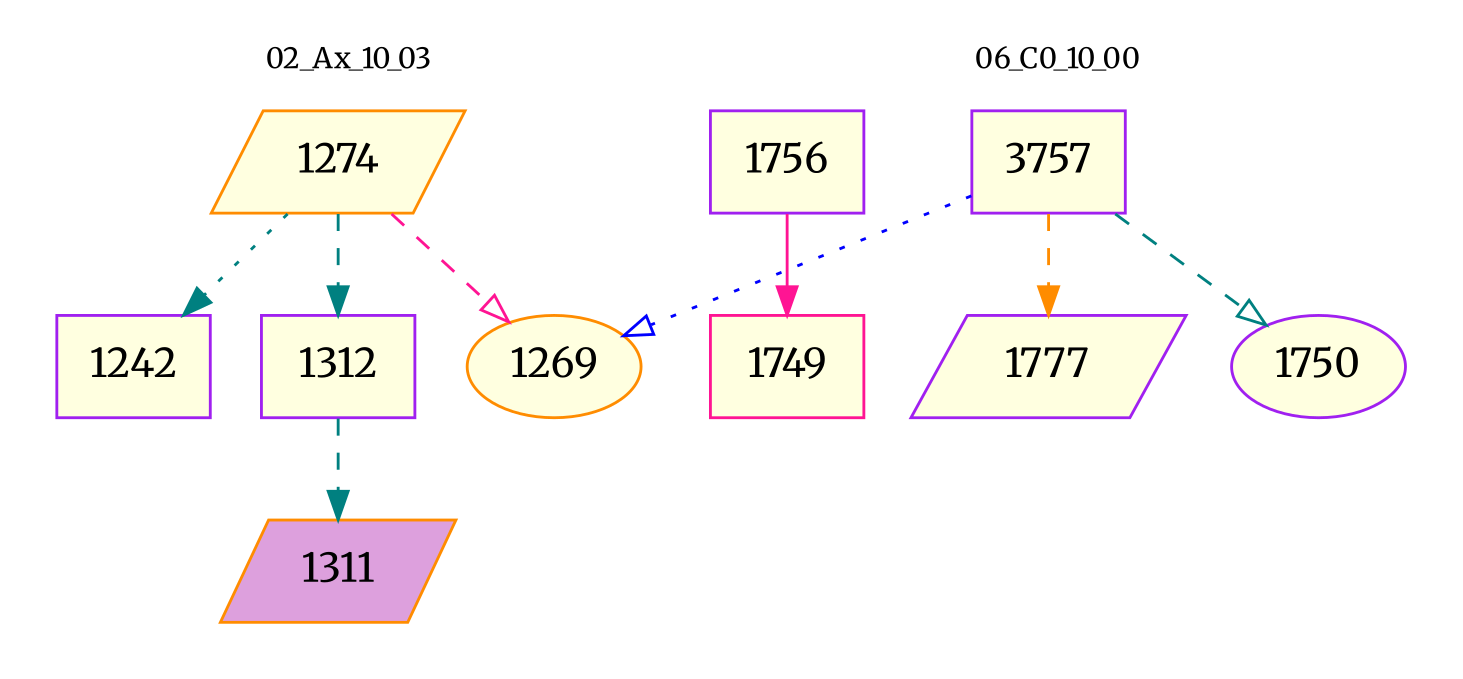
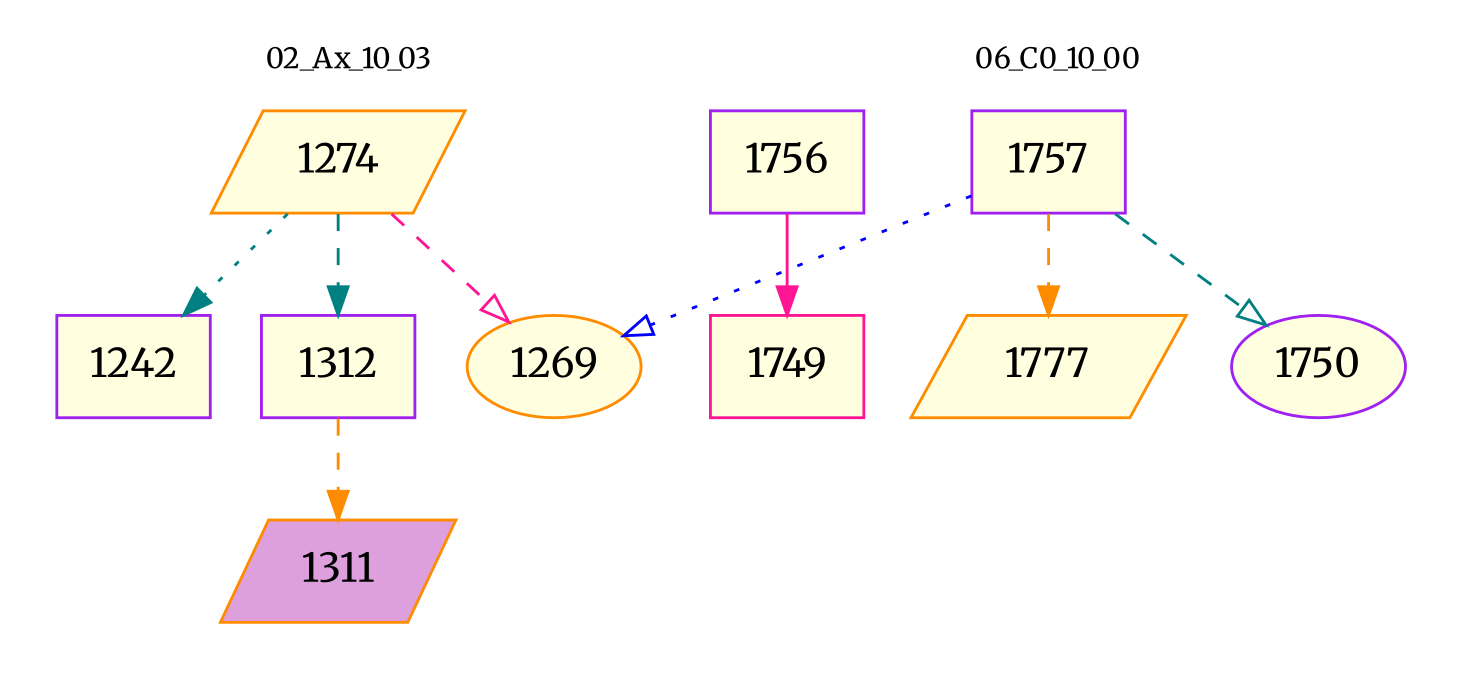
node "3757": label "3757" -> "1757"
node "1777": color purple -> darkorange
edge "1312" -> "1311": color teal -> darkorange
